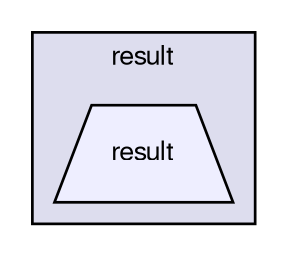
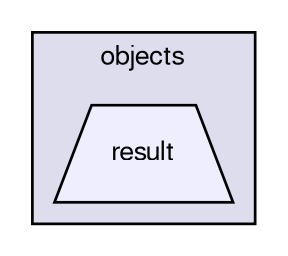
cluster "result": label "result" -> "objects"
